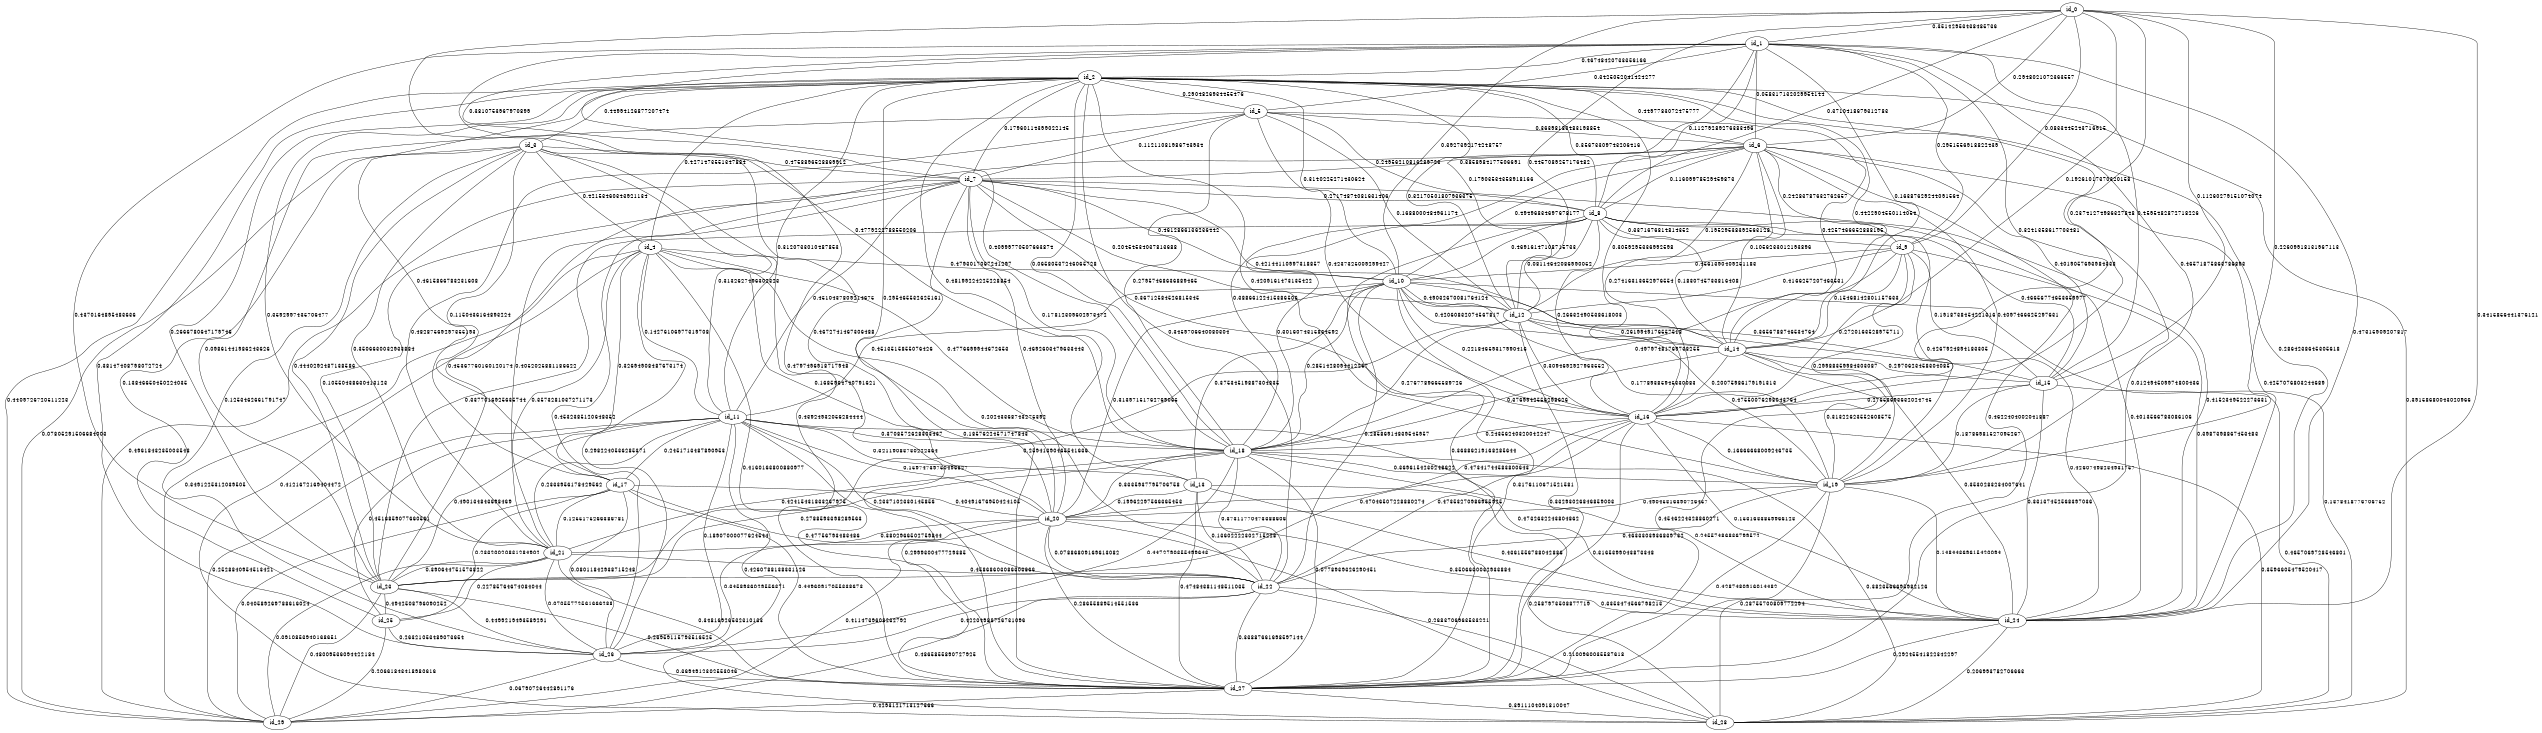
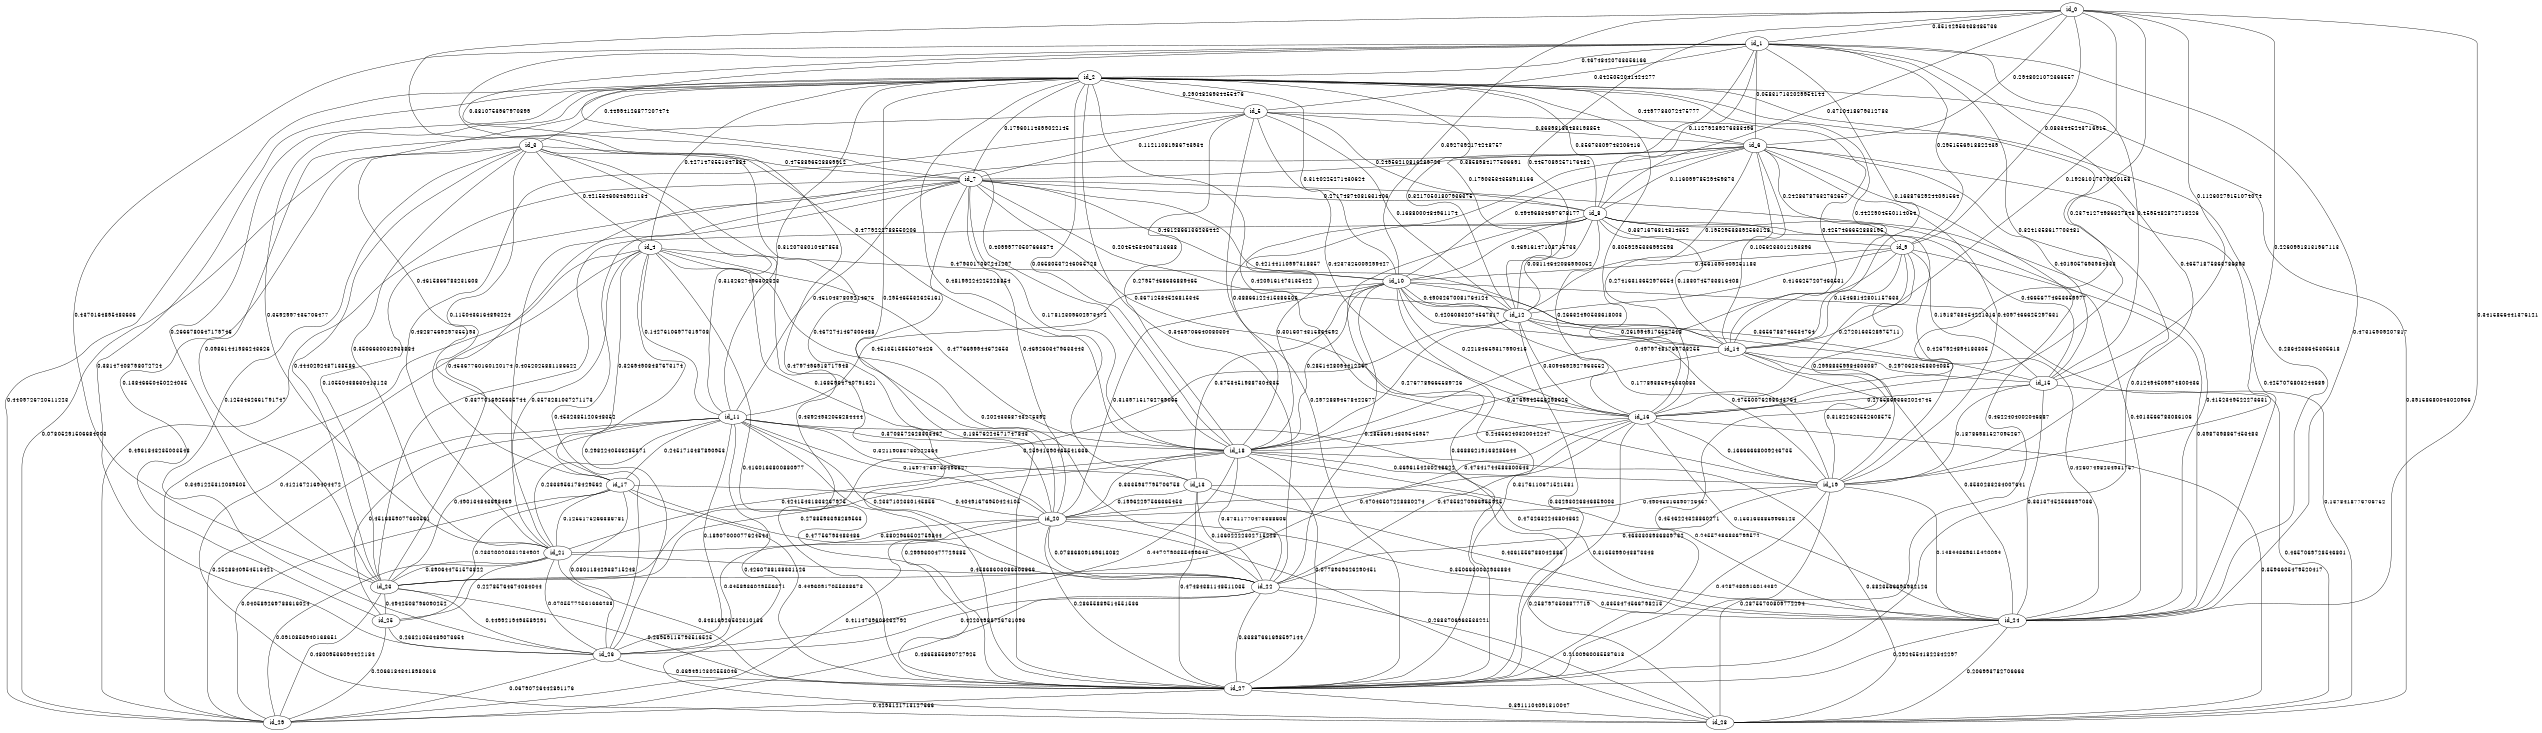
edge "id_14" -- "id_16": removed, label "0.20075986179191313"
edge "id_6" -- "id_27": label "0.4622404002041887" -> "0.4622404002046887"
edge "id_5" -- "id_27": added, label "0.29728894578422677"
